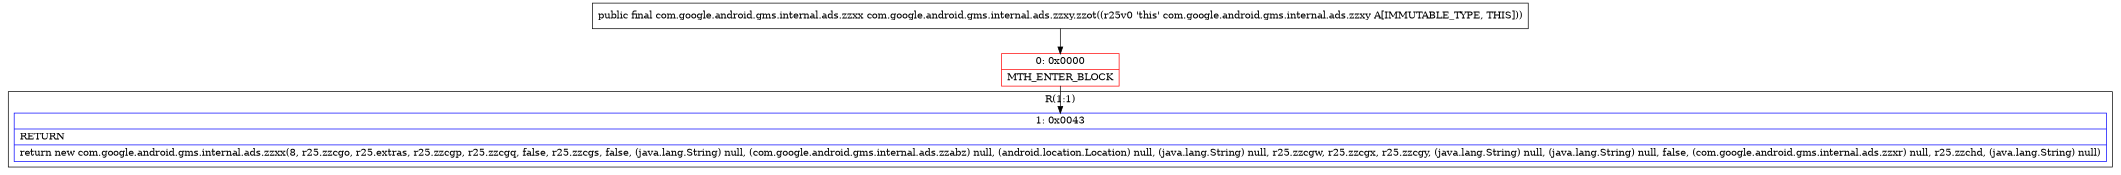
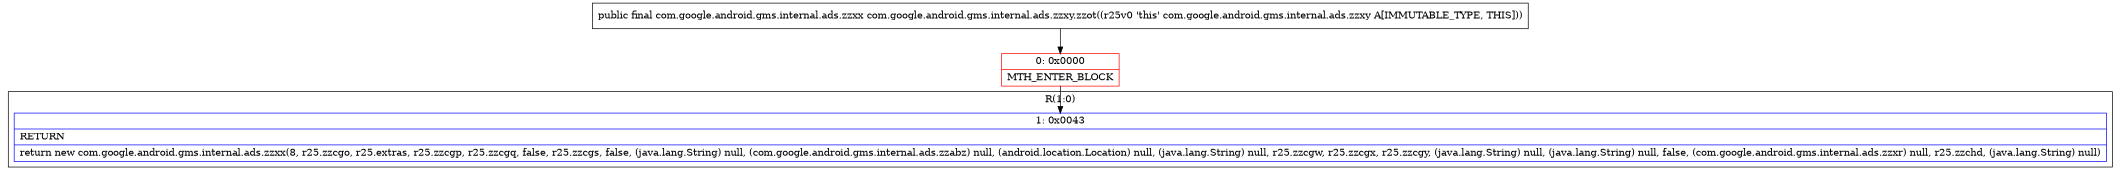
cluster "R(1:1)": label "R(1:1)" -> "R(1:0)"
